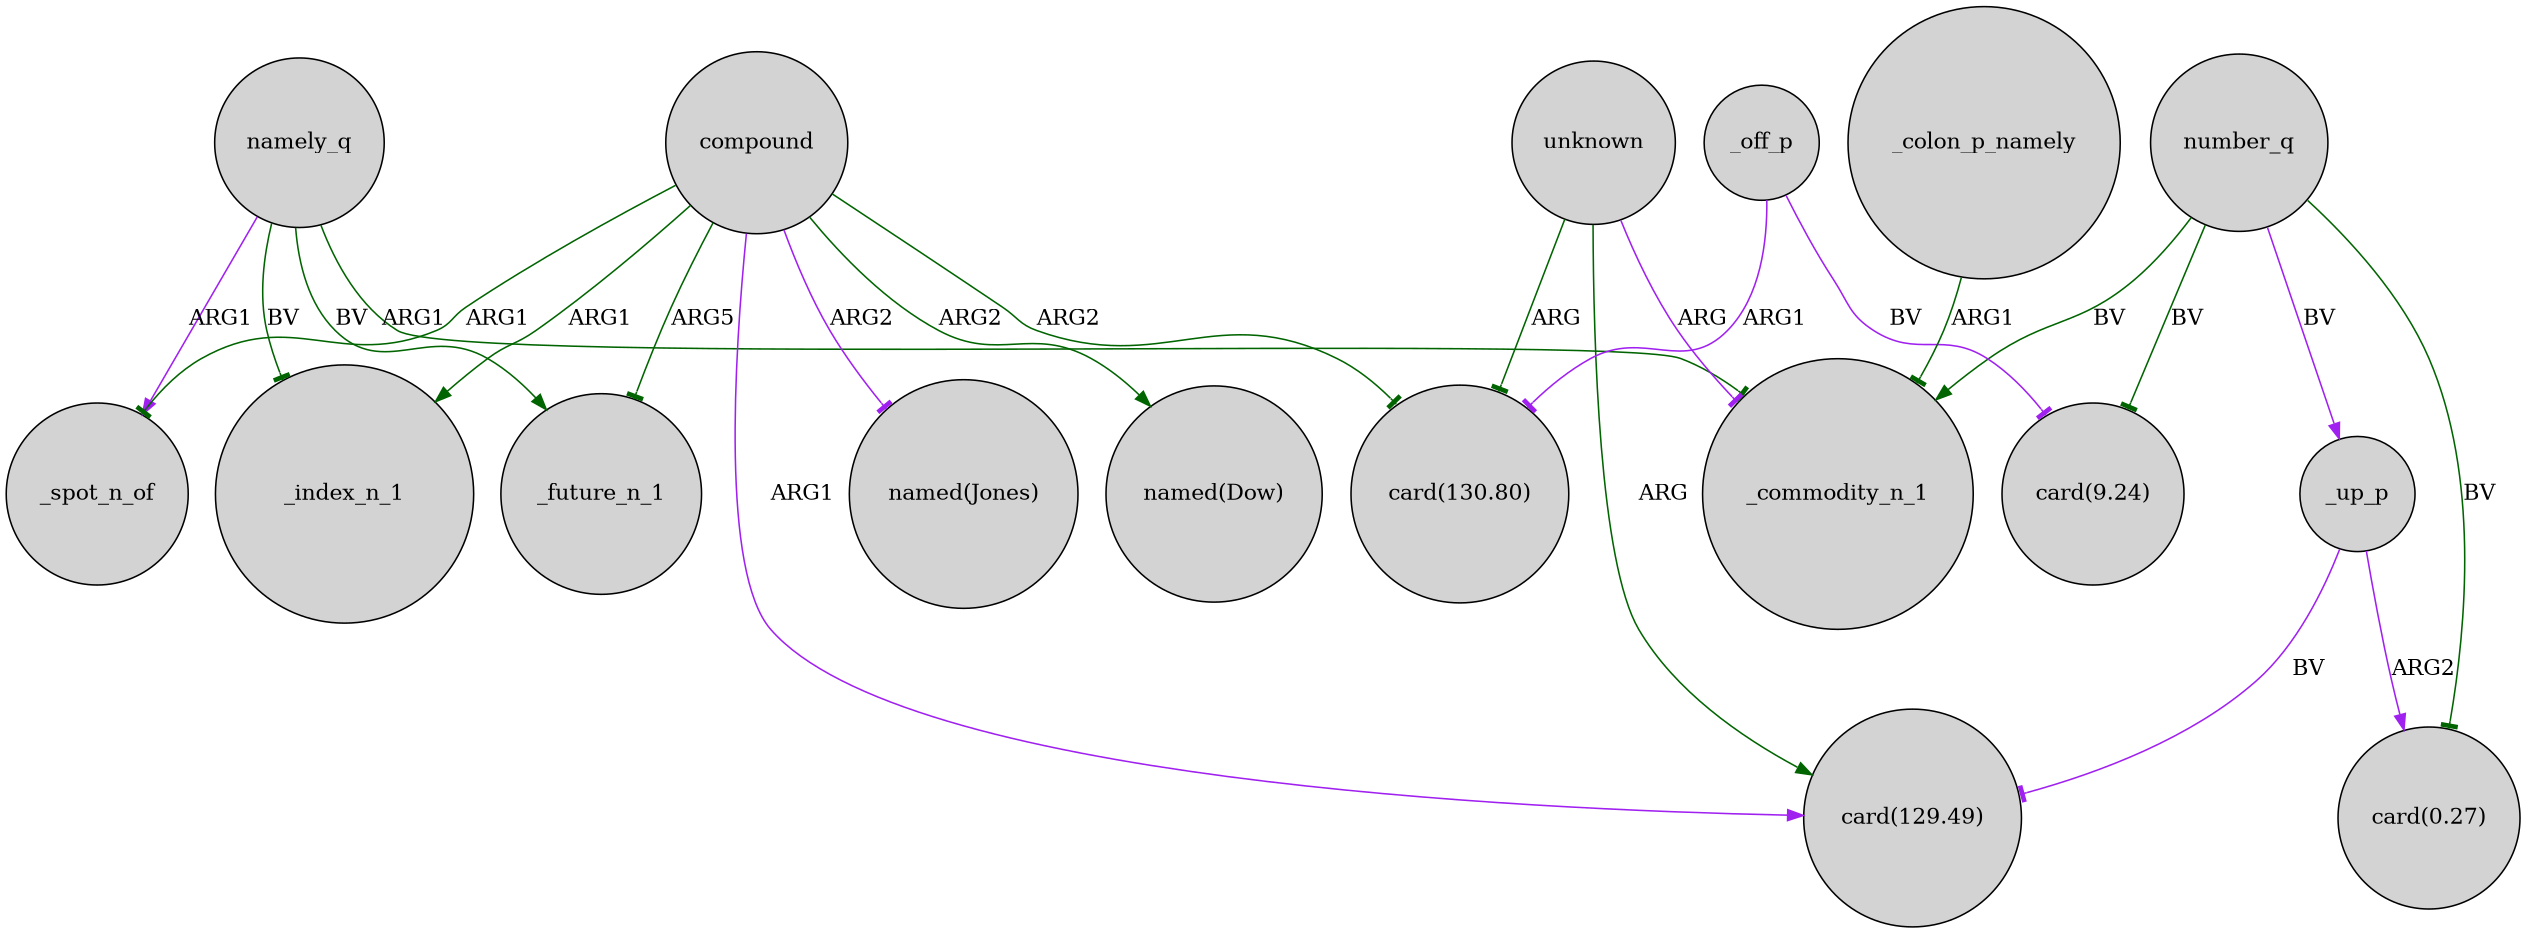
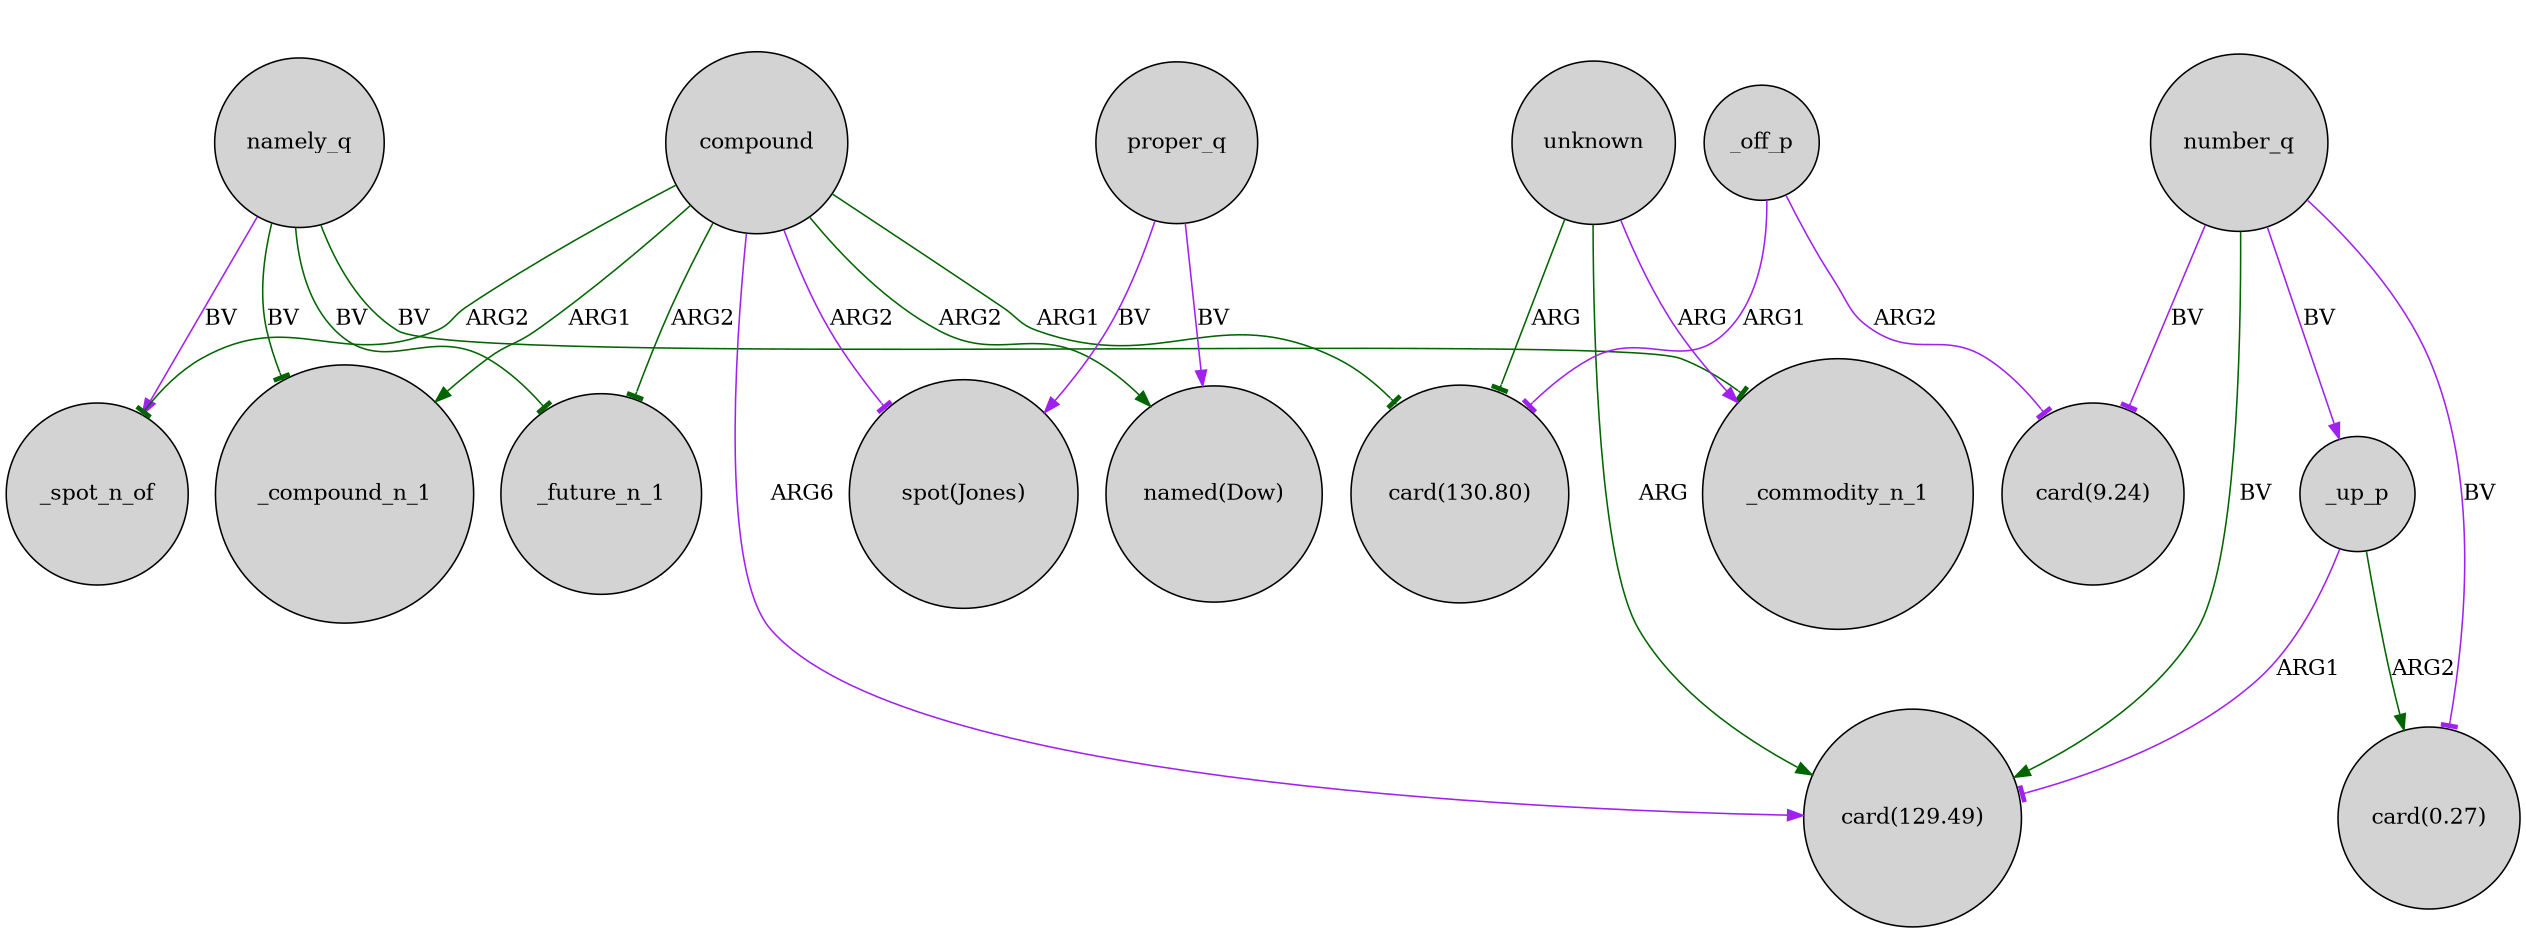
node "proper_q": added
node "_colon_p_namely": removed
edge "unknown" -> "_commodity_n_1": arrowhead tee -> normal
edge "number_q" -> "card(9.24)": color darkgreen -> purple
edge "number_q" -> "_commodity_n_1": now "number_q" -> "card(129.49)"
edge "namely_q" -> "_spot_n_of": label "ARG1" -> "BV"
edge "namely_q" -> "_commodity_n_1": label "ARG1" -> "BV"
edge "compound" -> "_spot_n_of": label "ARG1" -> "ARG2"
edge "compound" -> "_future_n_1": label "ARG5" -> "ARG2"
edge "compound" -> "card(130.80)": label "ARG2" -> "ARG1"
edge "_off_p" -> "card(9.24)": label "BV" -> "ARG2"
edge "namely_q" -> "_future_n_1": arrowhead normal -> tee
edge "number_q" -> "card(0.27)": color darkgreen -> purple
node "_index_n_1": label "_index_n_1" -> "_compound_n_1"
edge "compound" -> "card(129.49)": label "ARG1" -> "ARG6"
node "named(Jones)": label "named(Jones)" -> "spot(Jones)"
edge "_up_p" -> "card(0.27)": color purple -> darkgreen
edge "_up_p" -> "card(129.49)": label "BV" -> "ARG1"
